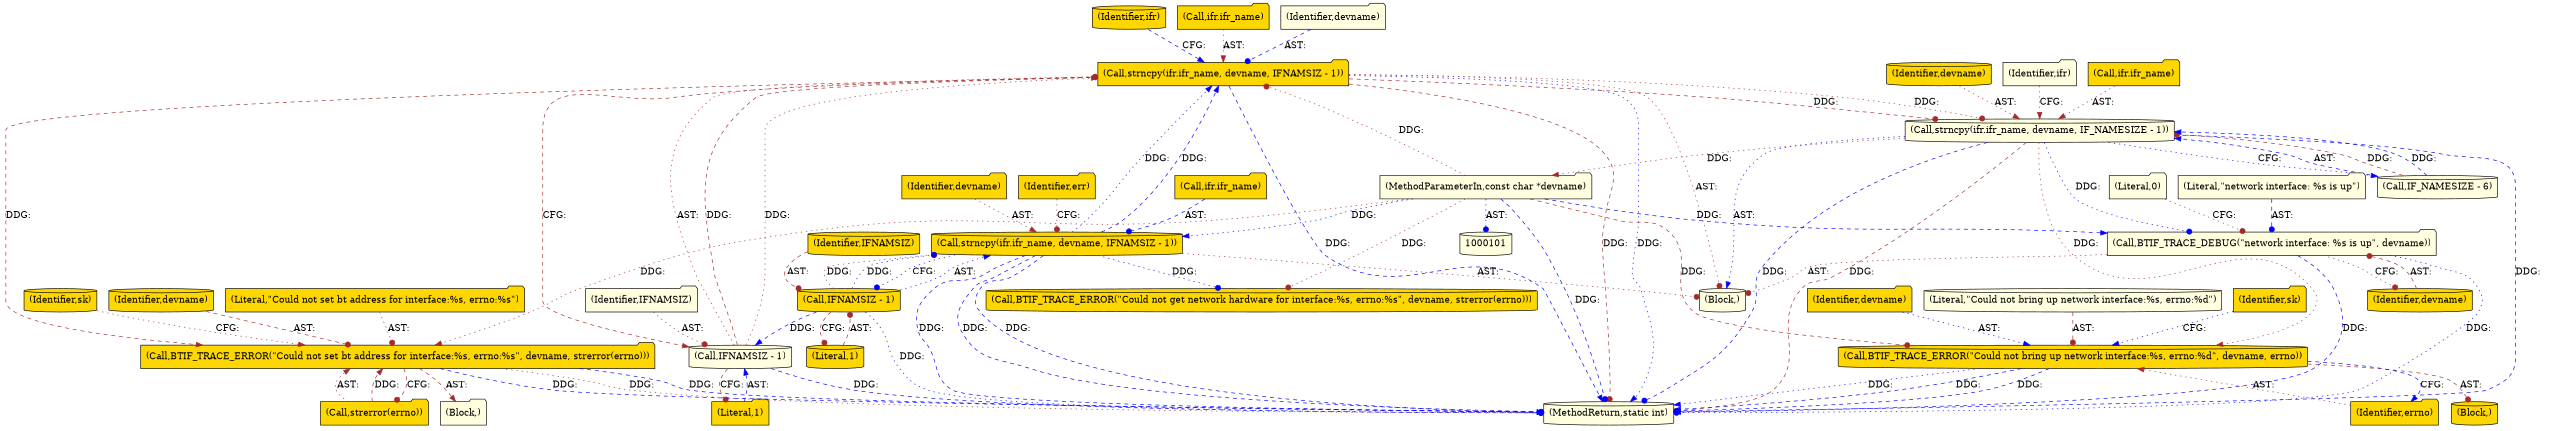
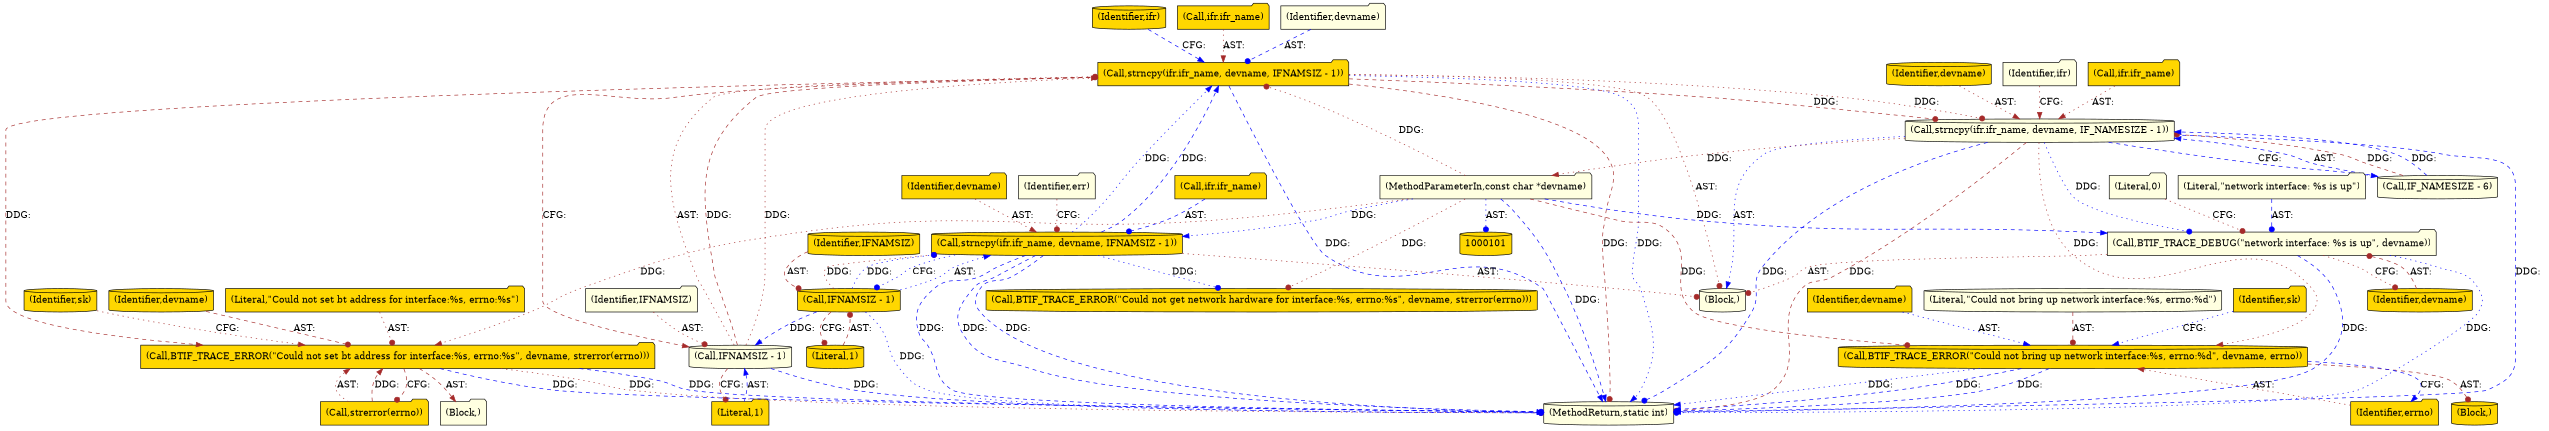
edge "(Call,strncpy(ifr.ifr_name, devname, IF_NAMESIZE - 1))" -> "(Call,IF_NAMESIZE - 6)": style dotted -> dashed
node "(Identifier,err)": fillcolor gold -> lightyellow
node "1000101": fillcolor lightyellow -> gold
edge "(MethodParameterIn,const char *devname)" -> "(MethodReturn,static int)": arrowhead dot -> normal
